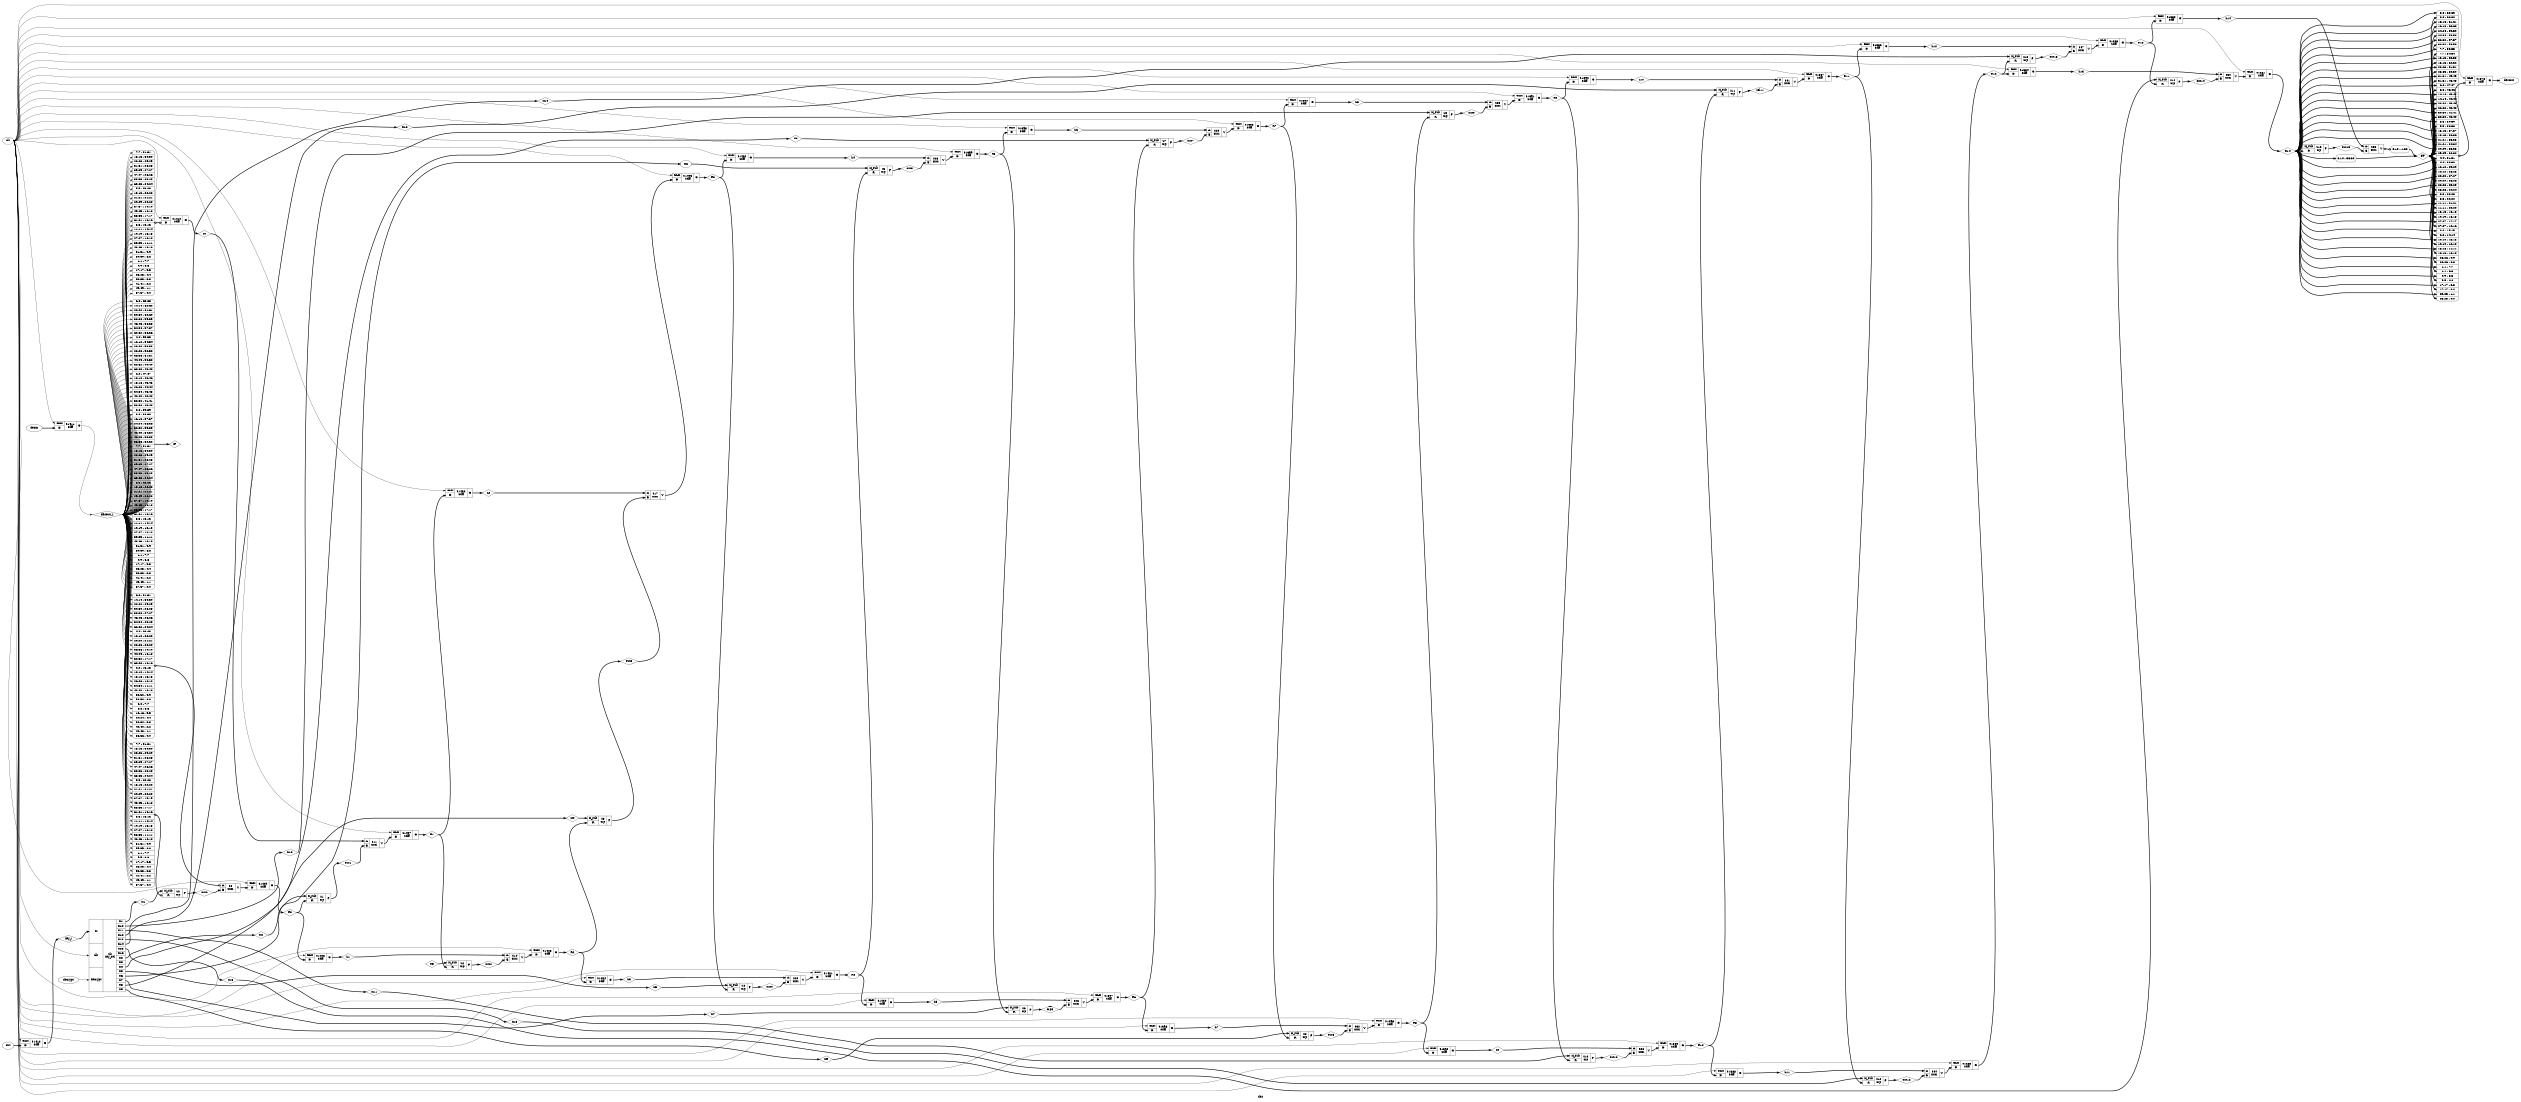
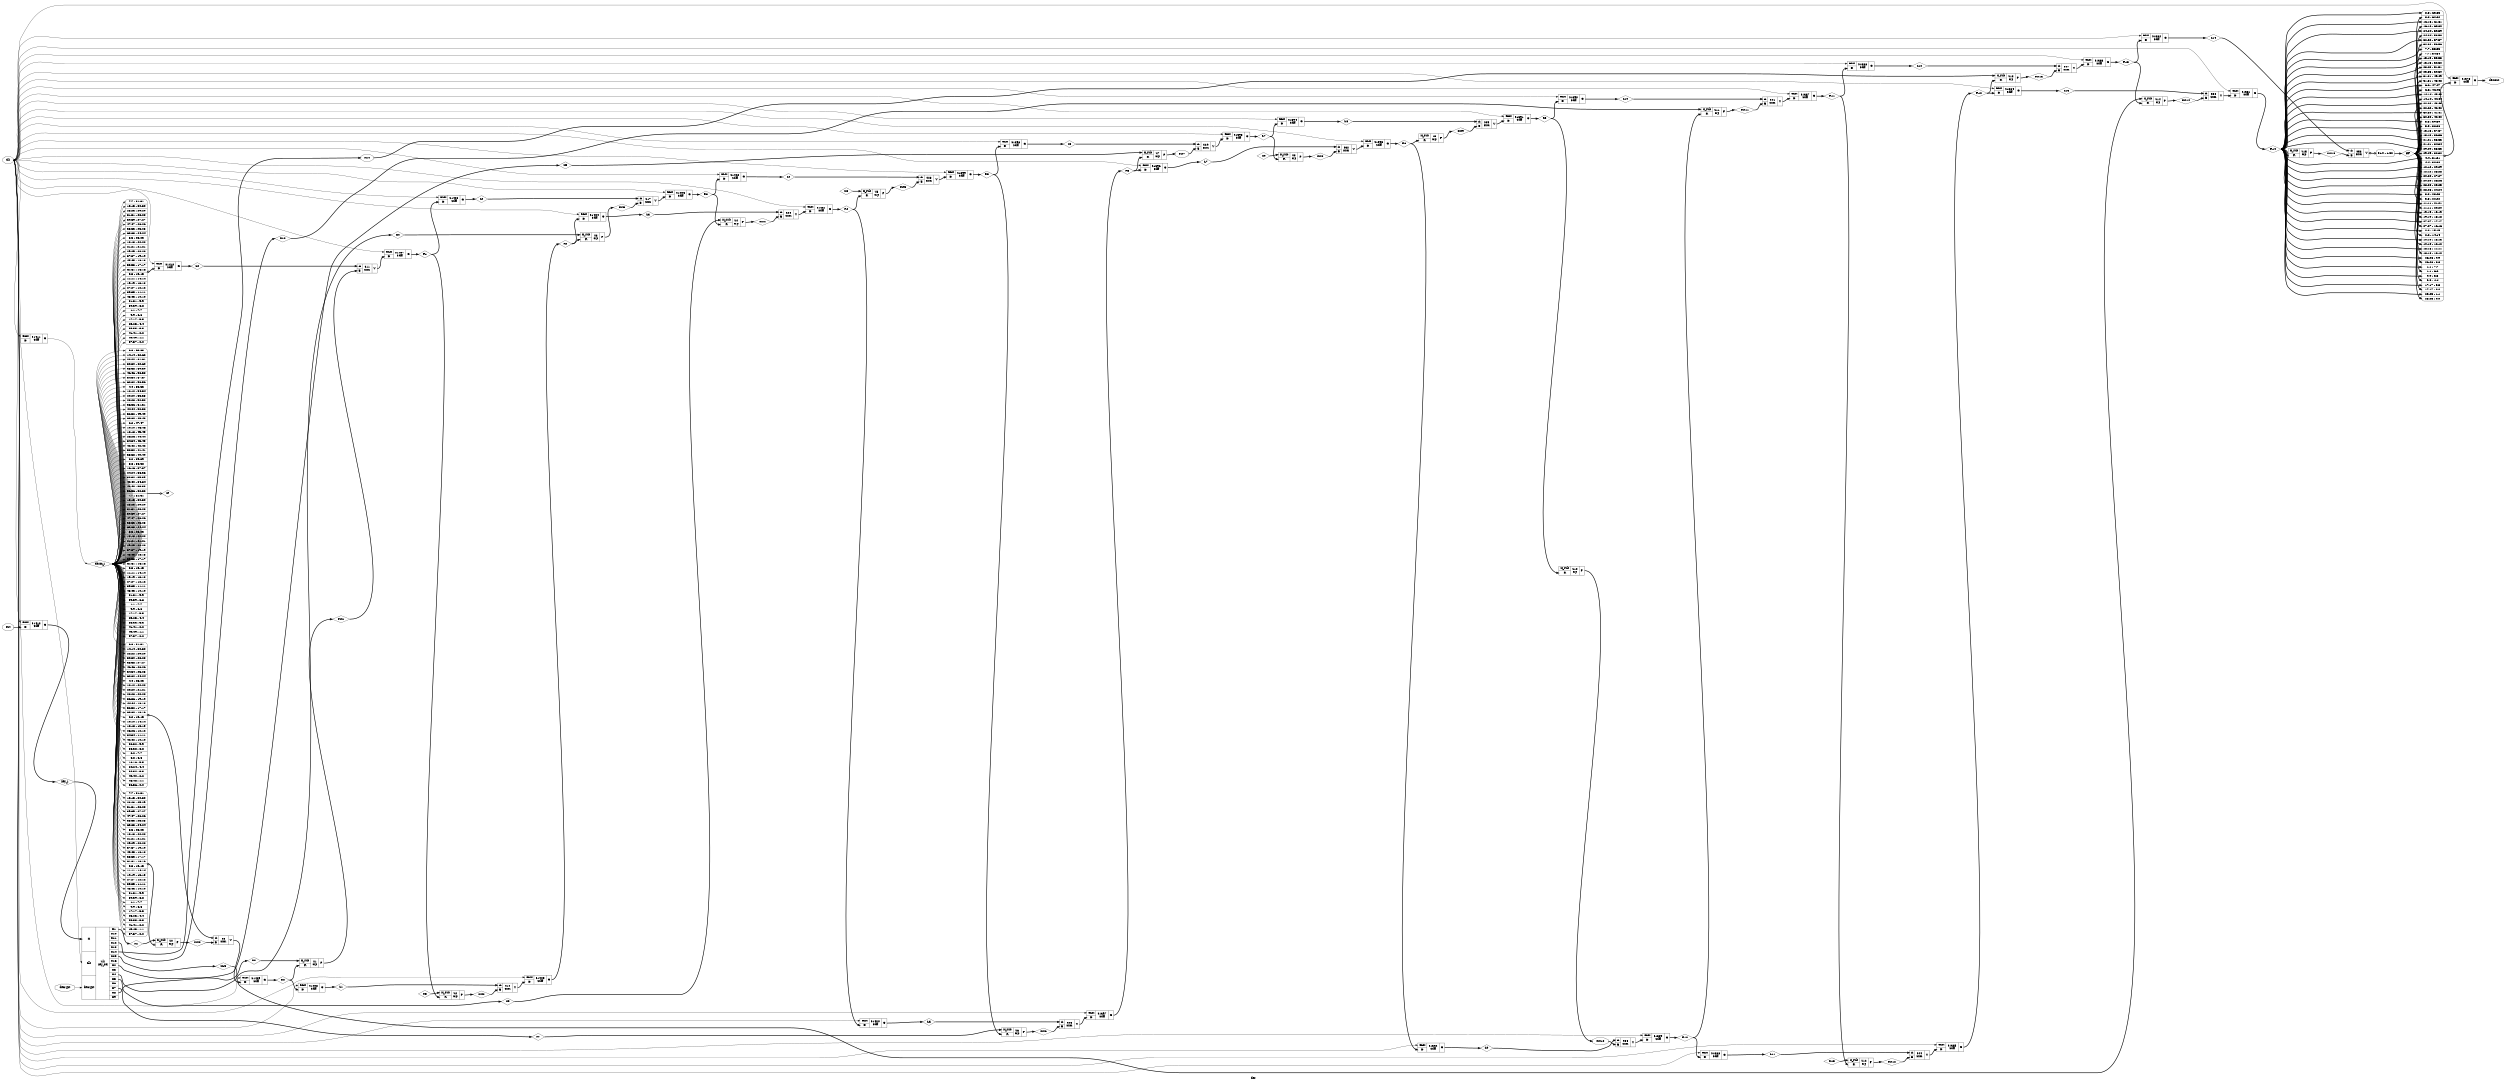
node "sel11": label "sel11" -> "out11"
node "K14": shape diamond -> octagon
node "out7": shape diamond -> octagon
node "31:0 - 33:64": removed
node "K6": shape octagon -> diamond
node "desIn": removed
edge "6:6 - 63:63" -> "IP": arrowhead normal -> odiamond
node "desOut_r": label "desOut_r" -> "desIn_r"
edge "K" -> "K6": removed
node "K10": removed
node "R4": shape octagon -> diamond
node "K11": removed
edge "K" -> "K13": removed
node "crp6": label "crp6" -> "out6"
edge "K" -> "K9": removed
node "out10": shape diamond -> octagon
